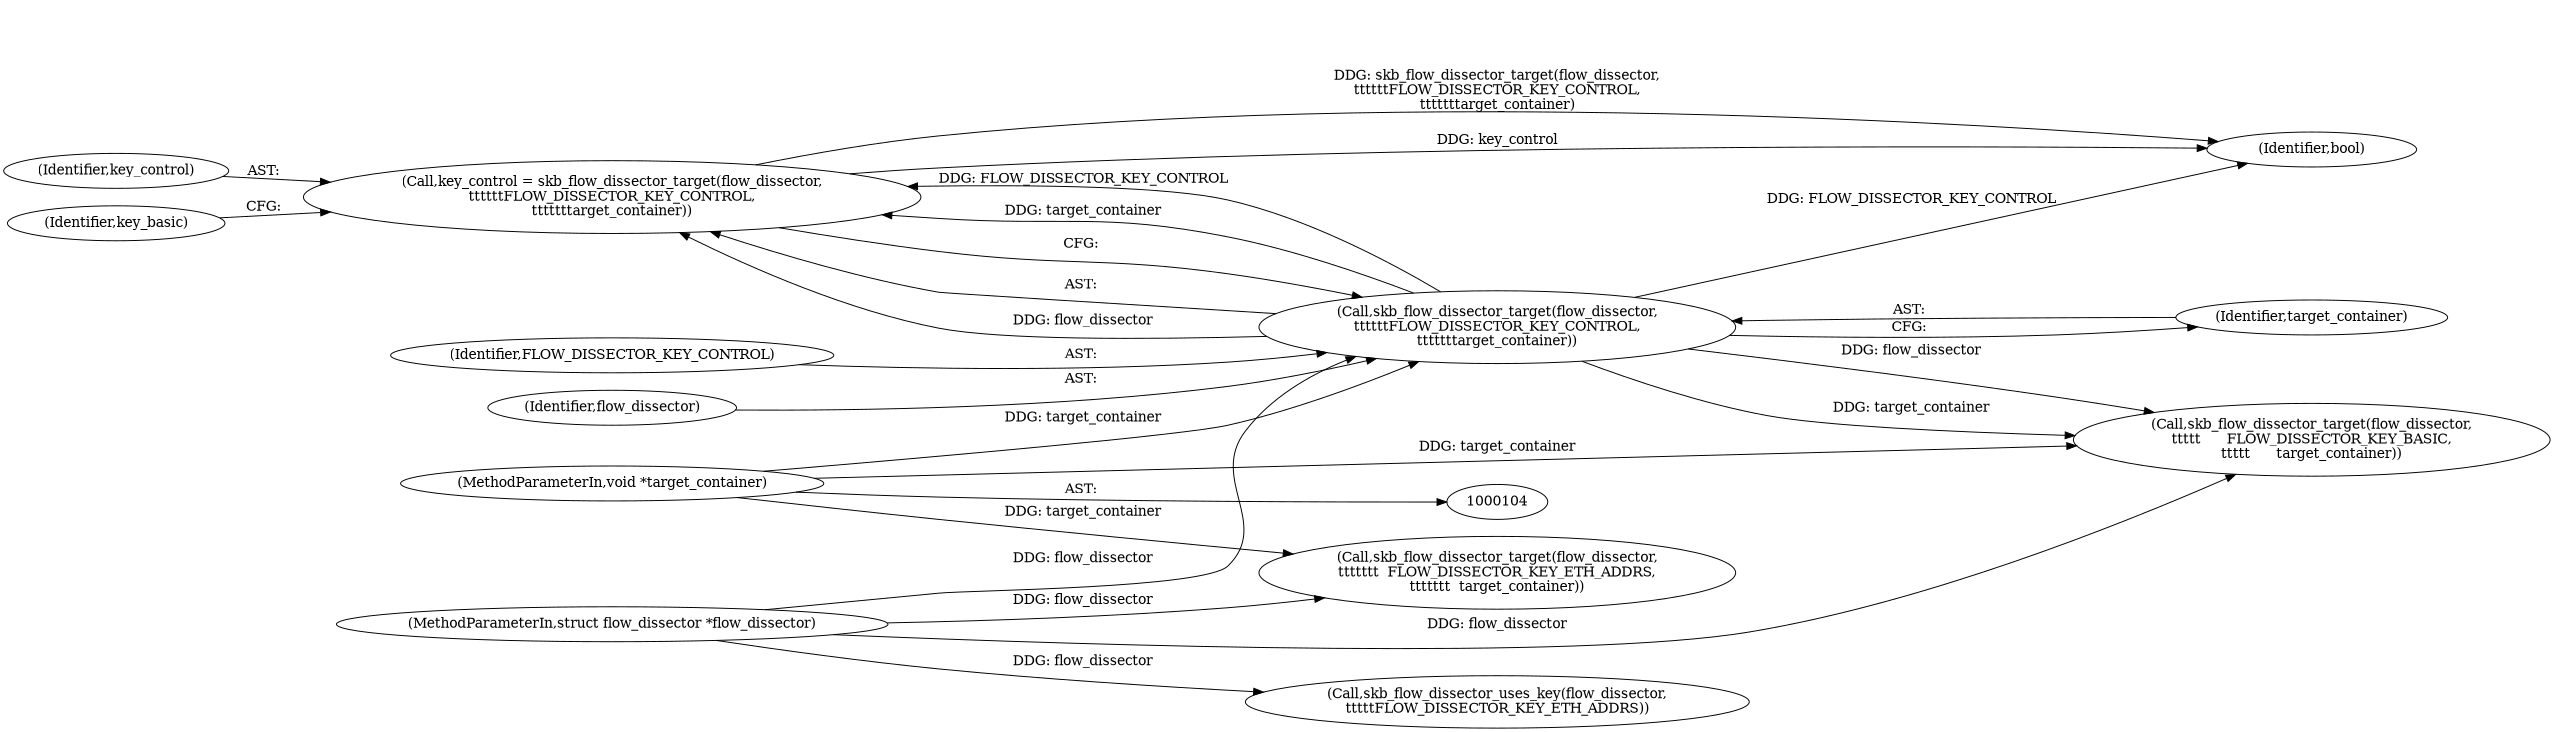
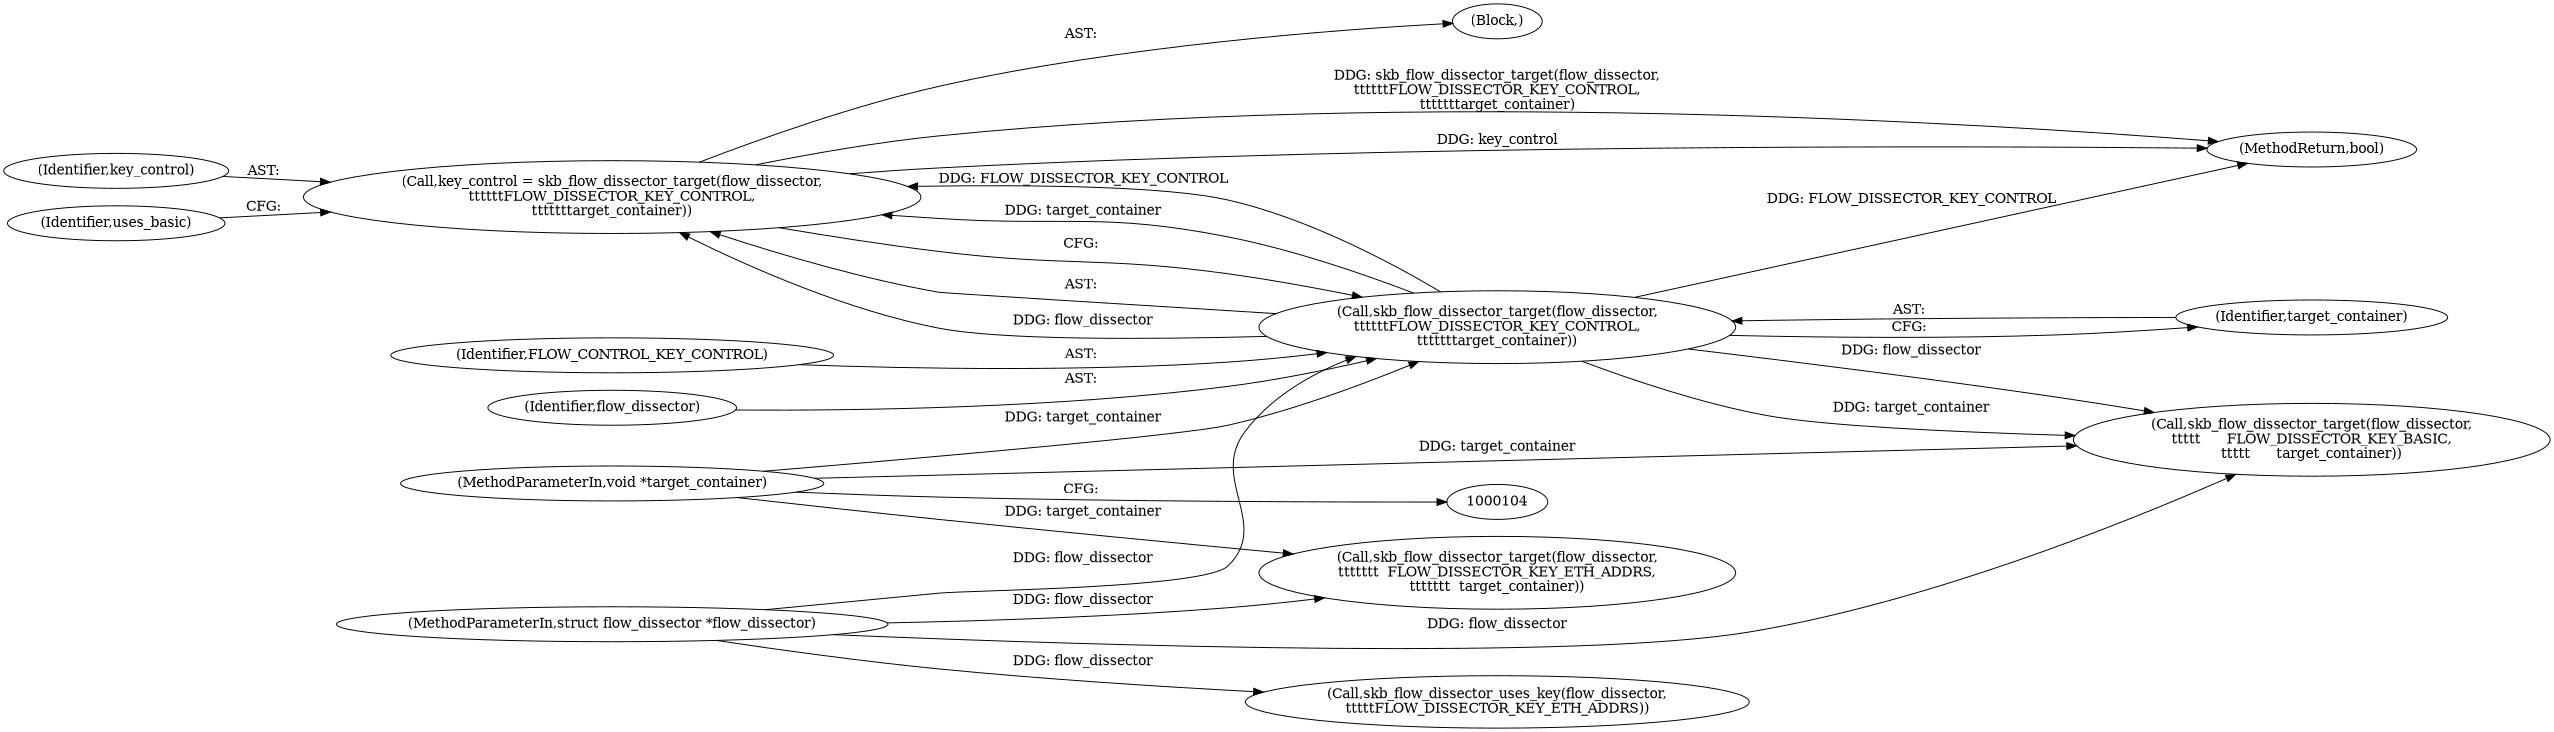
node "(Block,)": added
node "(Identifier,bool)": label "(Identifier,bool)" -> "(MethodReturn,bool)"
node "(Identifier,key_basic)": label "(Identifier,key_basic)" -> "(Identifier,uses_basic)"
node "(Identifier,FLOW_DISSECTOR_KEY_CONTROL)": label "(Identifier,FLOW_DISSECTOR_KEY_CONTROL)" -> "(Identifier,FLOW_CONTROL_KEY_CONTROL)"
edge "(MethodParameterIn,void *target_container)" -> "1000104": label "AST: " -> "CFG: "
